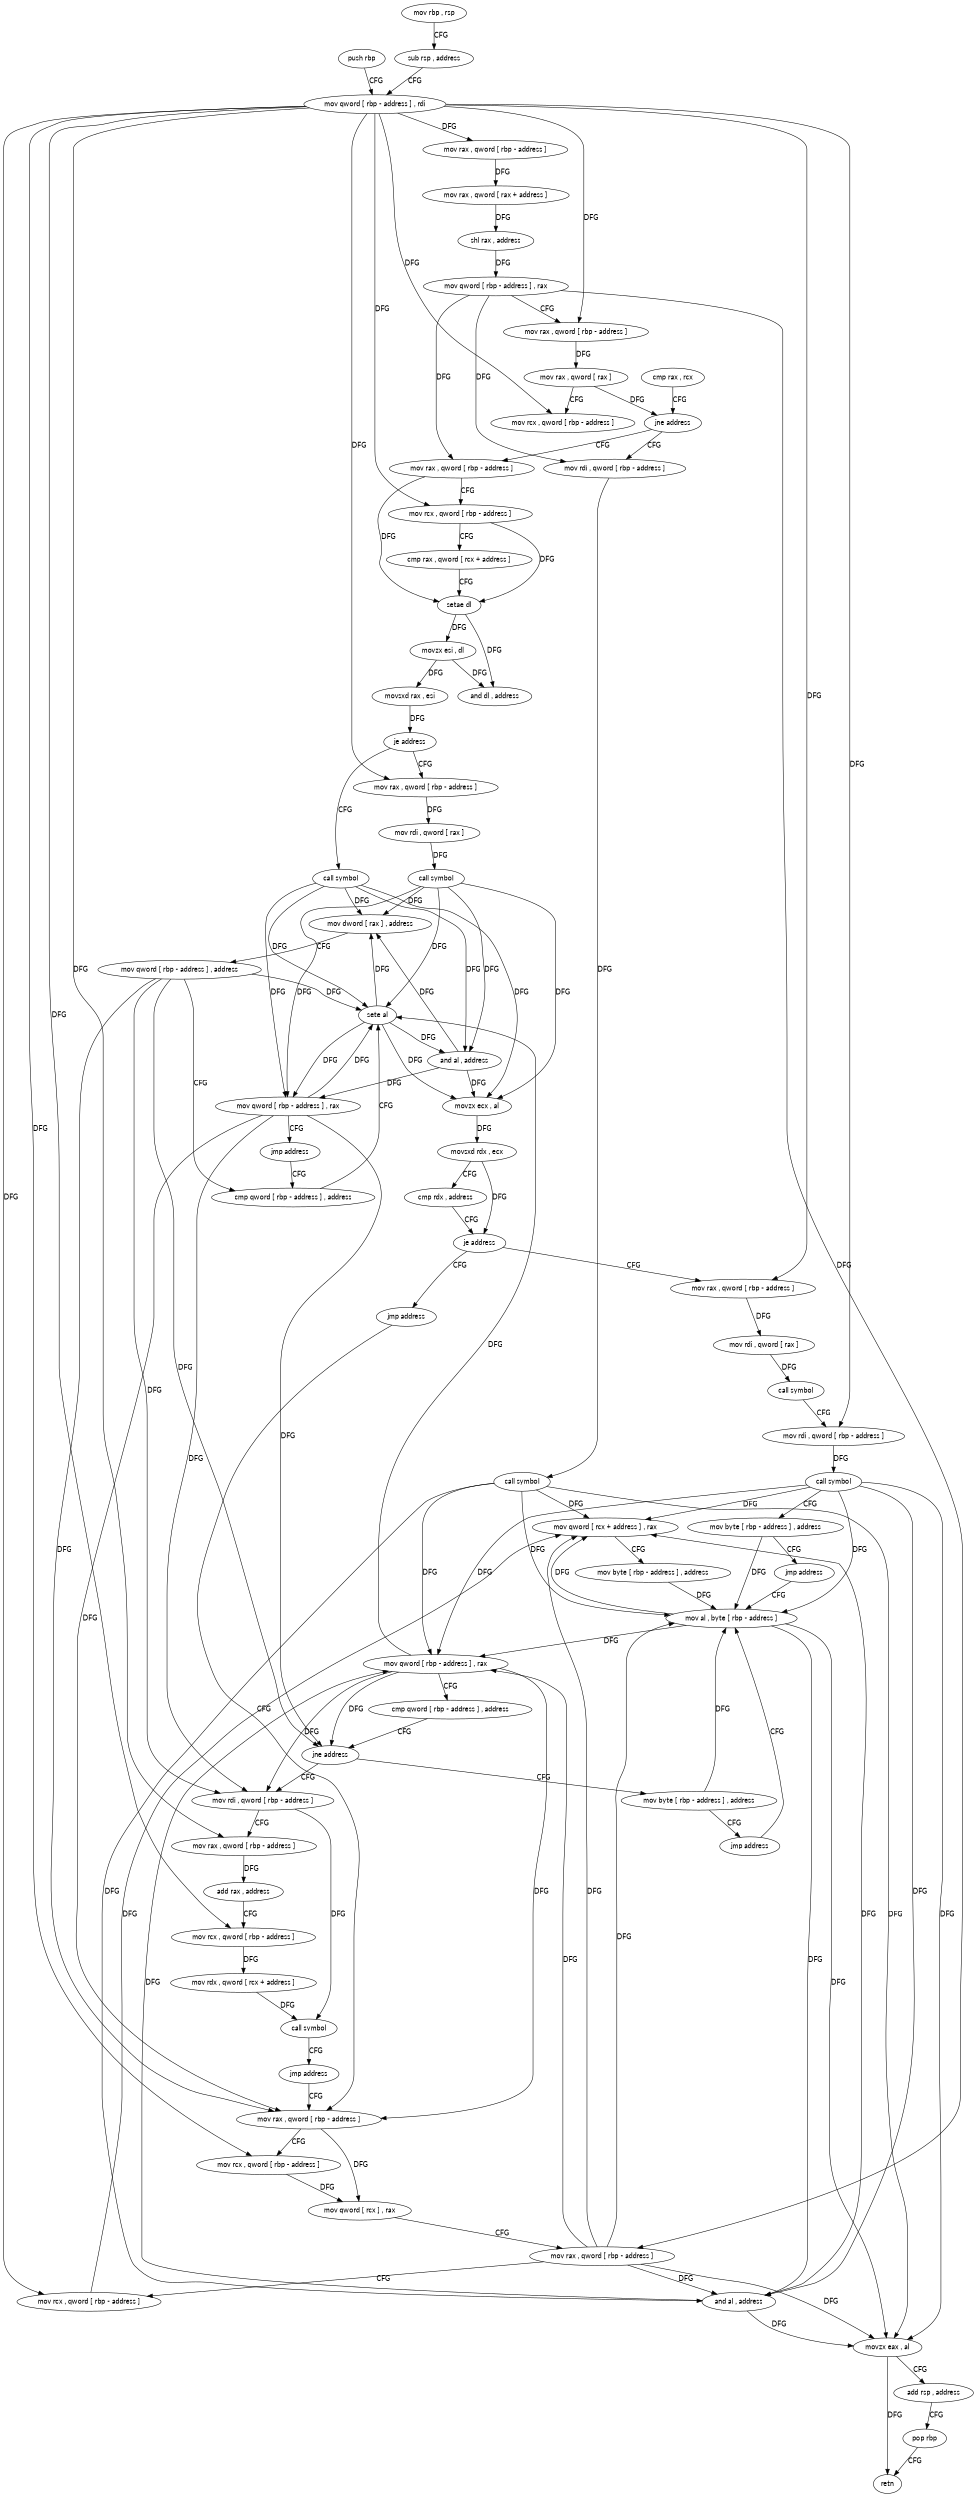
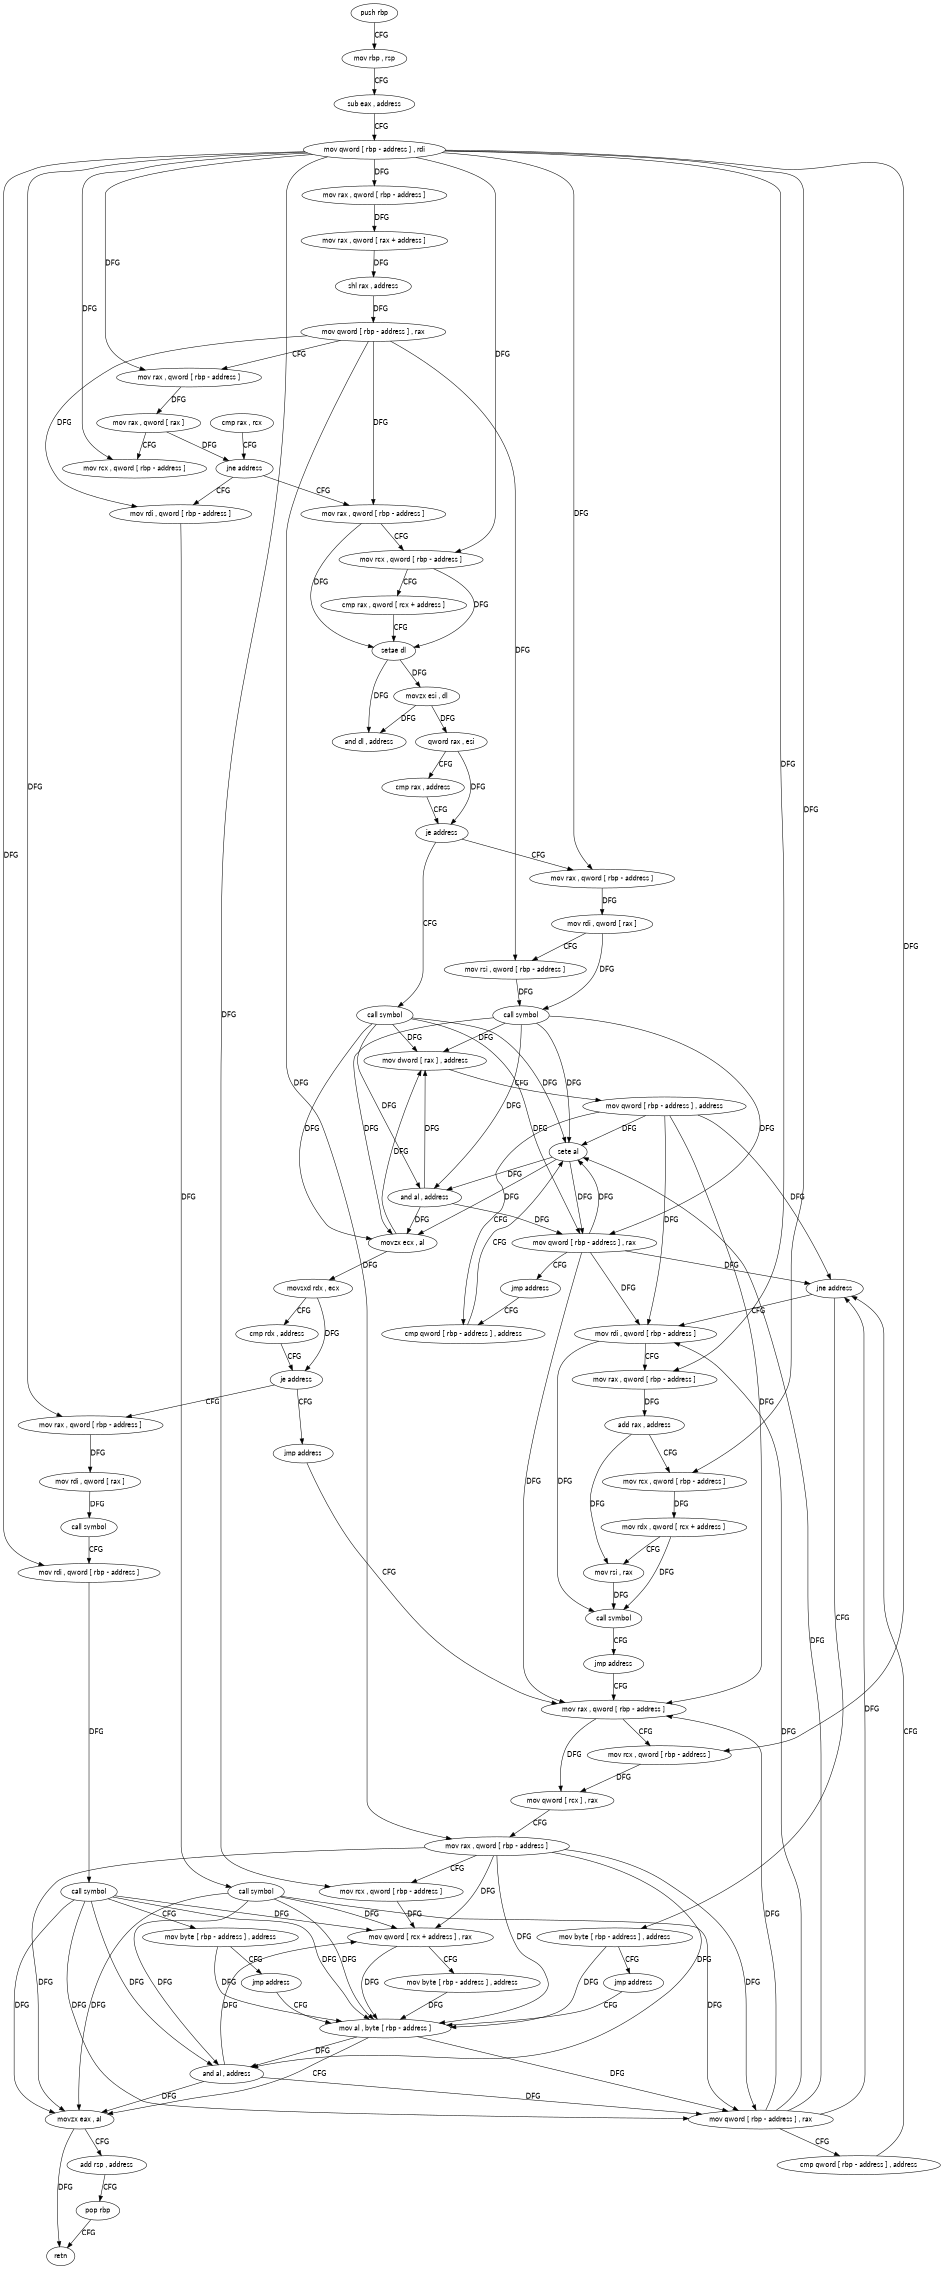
node "sub rsp , address": label "sub rsp , address" -> "sub eax , address"
edge "push rbp" -> "mov qword [ rbp - address ] , rdi": now "push rbp" -> "mov rbp , rsp"
node "movsxd rax , esi": label "movsxd rax , esi" -> "qword rax , esi"
node "cmp rax , address": added
node "mov rsi , qword [ rbp - address ]": added
edge "sete al" -> "mov dword [ rax ] , address": now "movzx ecx , al" -> "mov dword [ rax ] , address"
node "mov rsi , rax": added
edge "mov al , byte [ rbp - address ]" -> "mov qword [ rcx + address ] , rax": reversed
edge "mov al , byte [ rbp - address ]" -> "movzx eax , al": label "DFG" -> "CFG"
